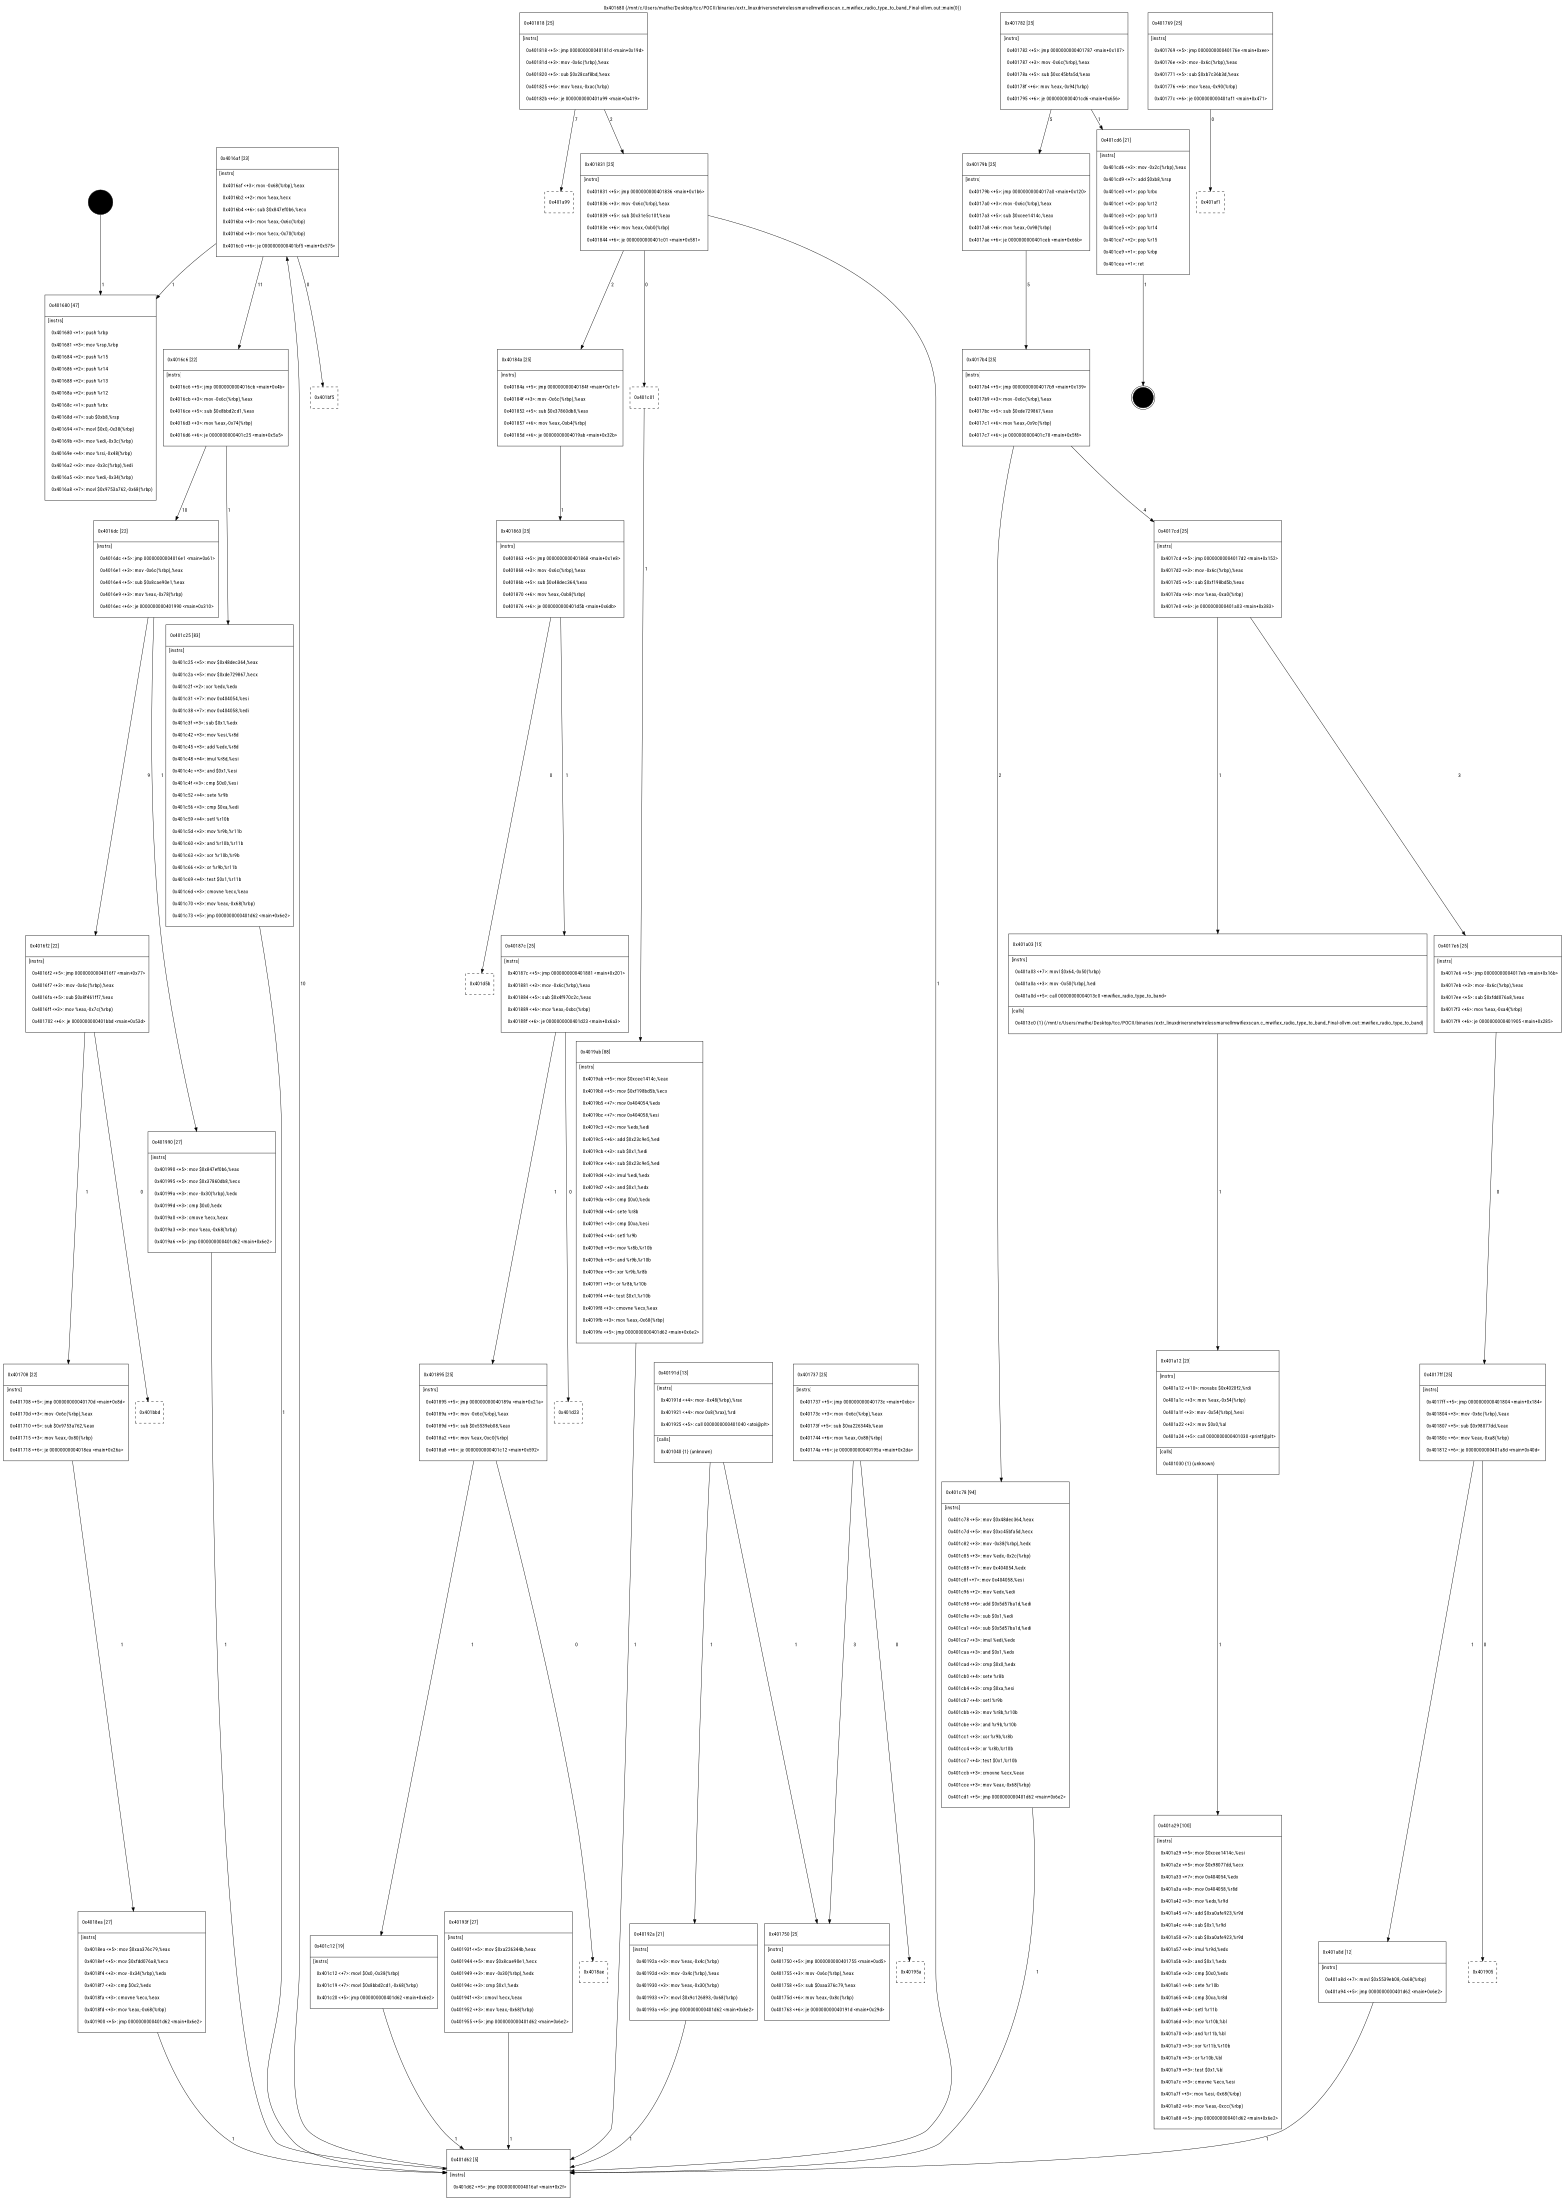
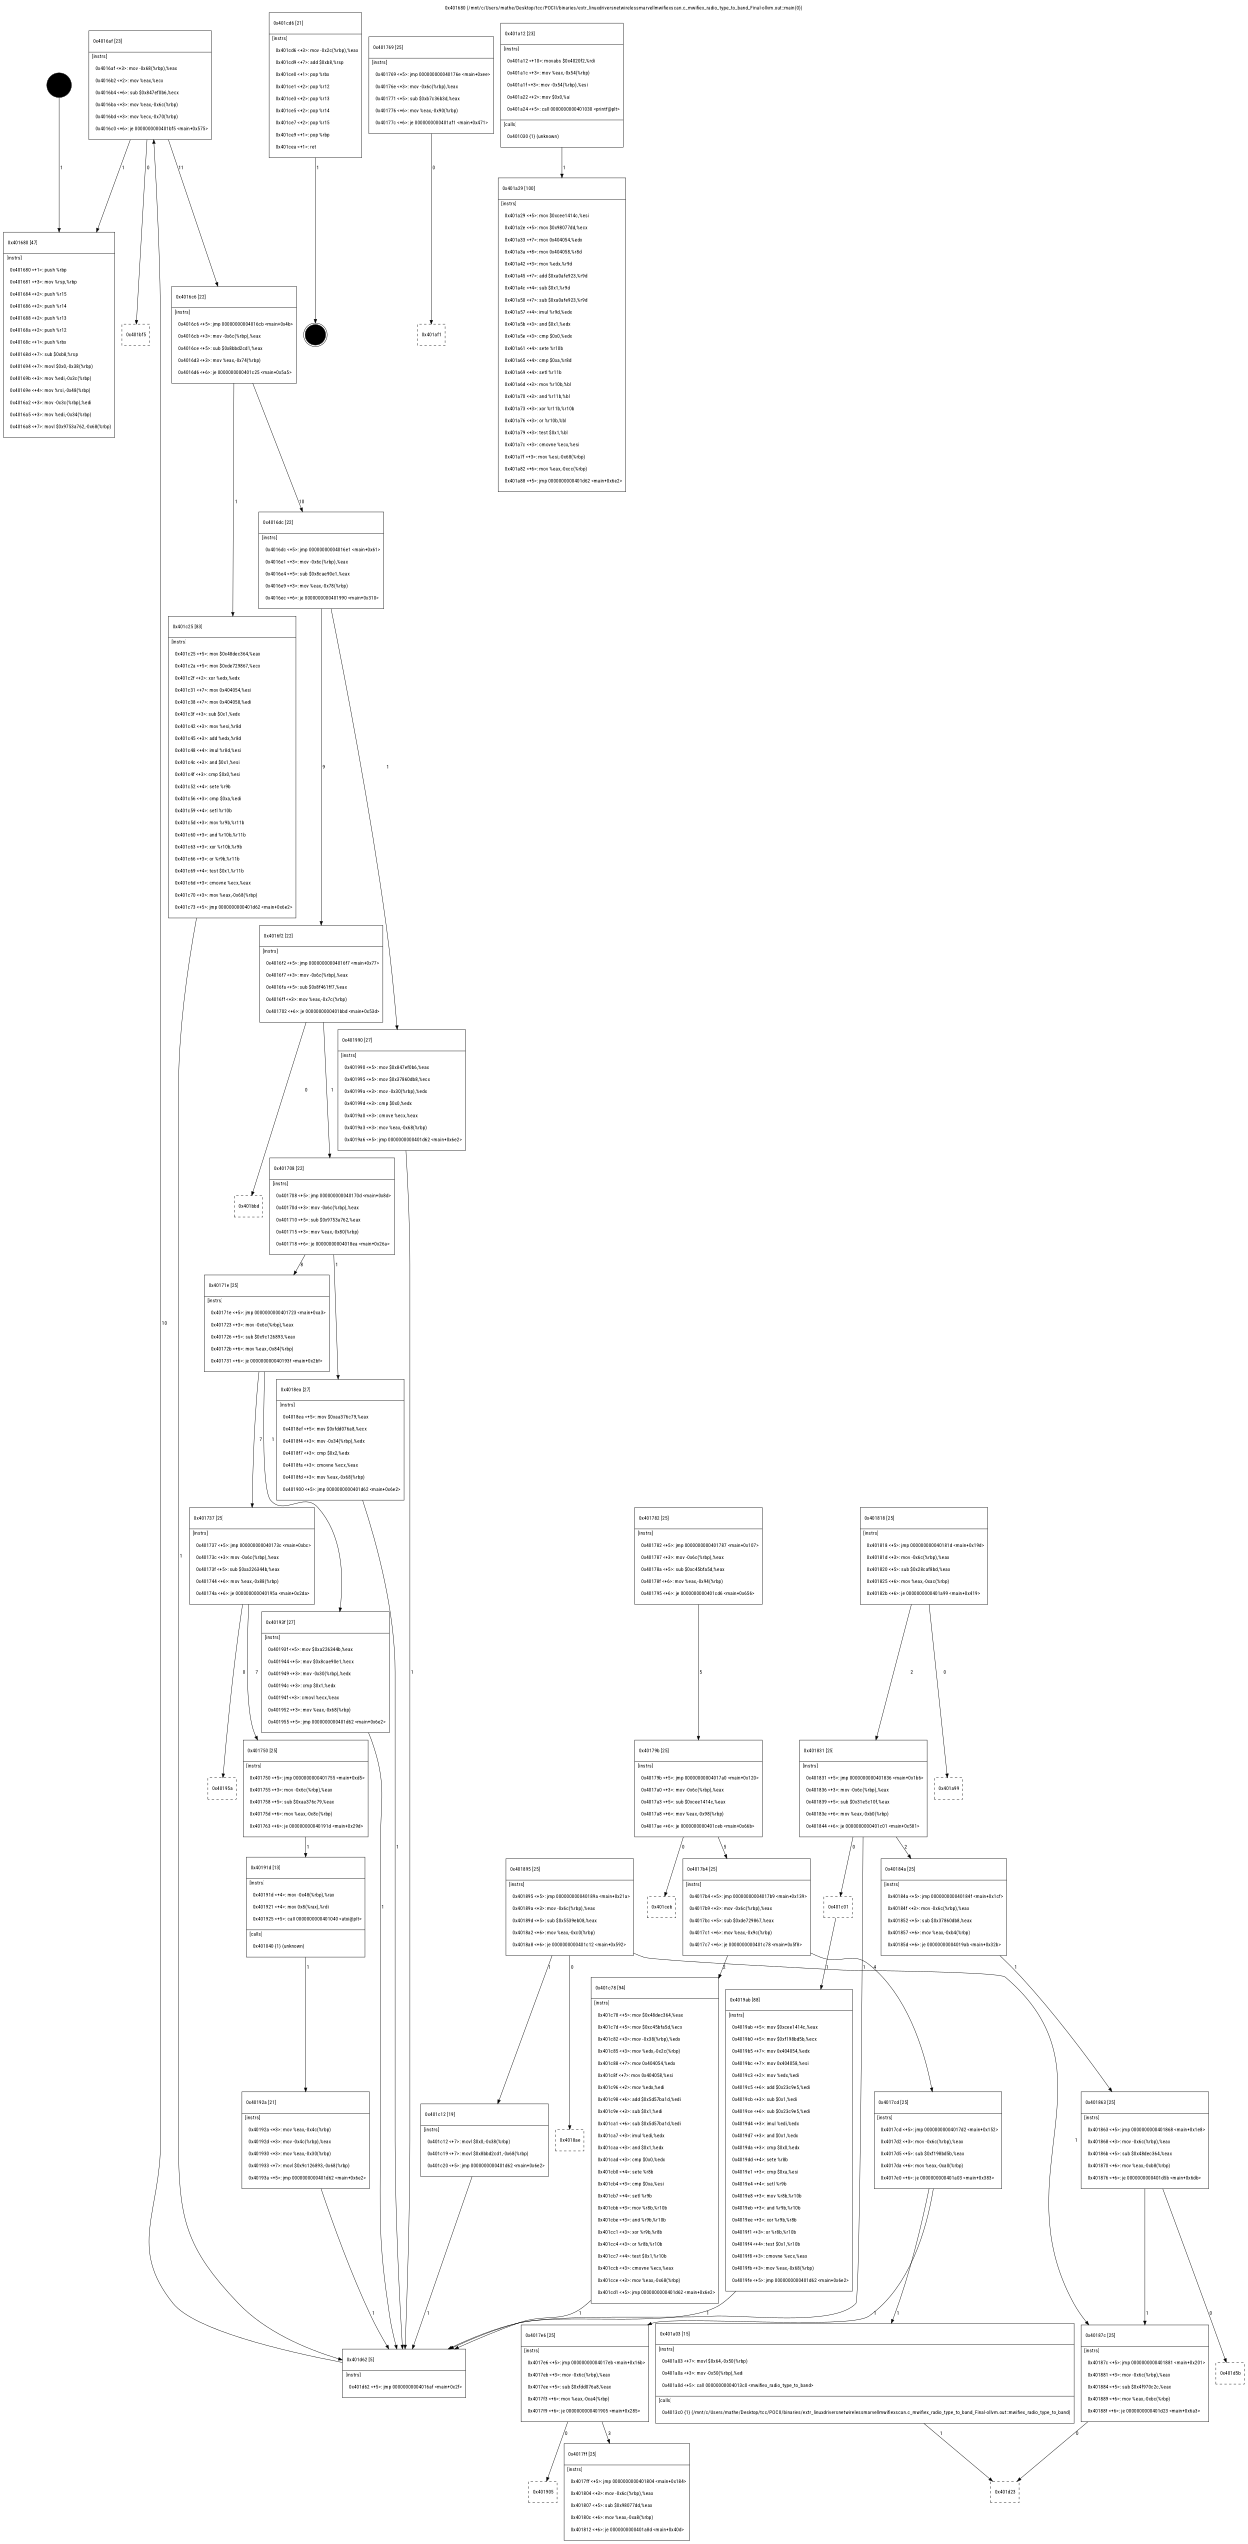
edge "0x401782 [25]" -> "0x401cd6 [21]": removed, label "1"
edge "0x401818 [25]" -> "0x401a99": label " 7" -> " 0"
edge "0x4017cd [25]" -> "0x4017e6 [25]": label " 3" -> " 1"
edge "0x401a03 [15]" -> "0x401a12 [23]": now "0x401a03 [15]" -> "0x401d23"
edge "0x4017e6 [25]" -> "0x4017ff [25]": label " 0" -> " 3"
edge "0x40187c [25]" -> "0x401895 [25]": reversed
node "0x40171e [25]": added
edge "0x401737 [25]" -> "0x401750 [25]": label " 3" -> " 7"
edge "0x40191d [13]" -> "0x401750 [25]": reversed
edge "0x4017ff [25]" -> "0x401905": now "0x4017e6 [25]" -> "0x401905"
node "0x401ceb": added
node "0x401a8d [12]": removed
